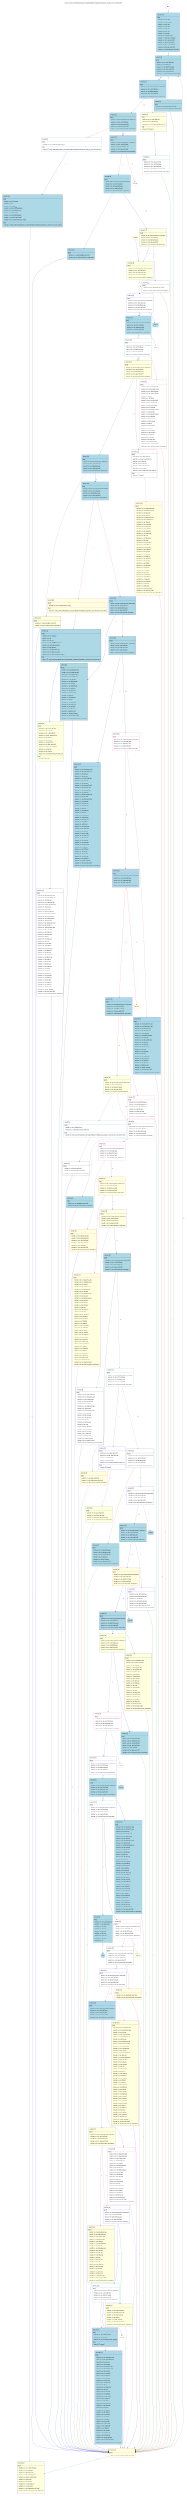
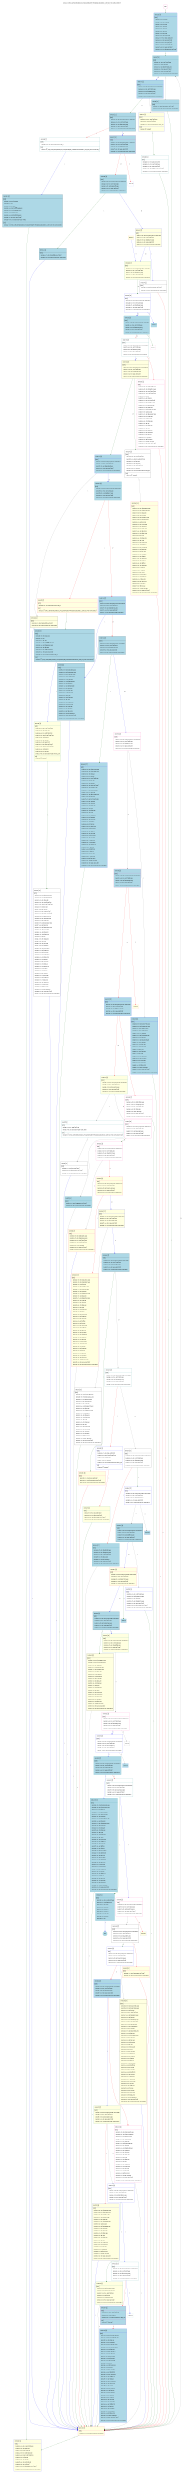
node "0x401d72 [27]": removed
